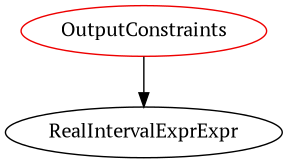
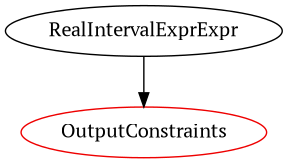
edge "OutputConstraints" -> "RealIntervalExprExpr": reversed
